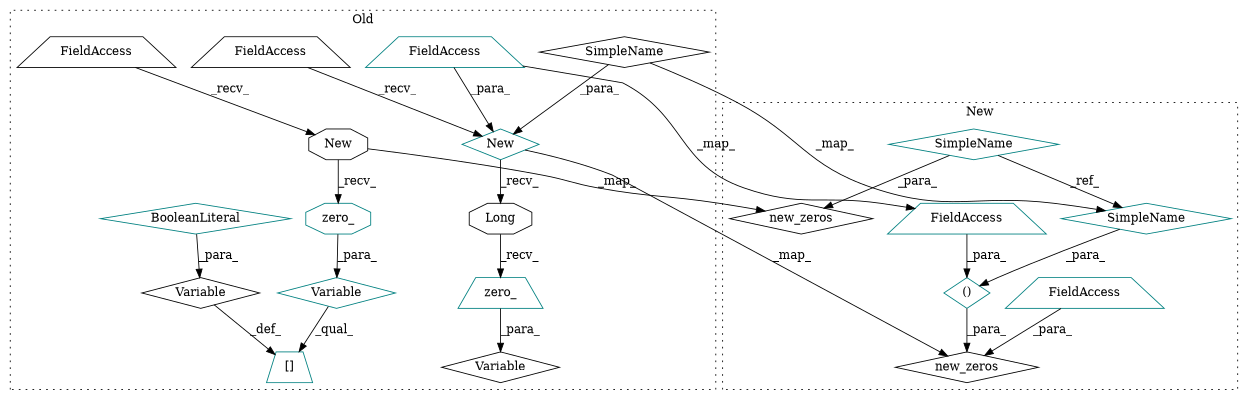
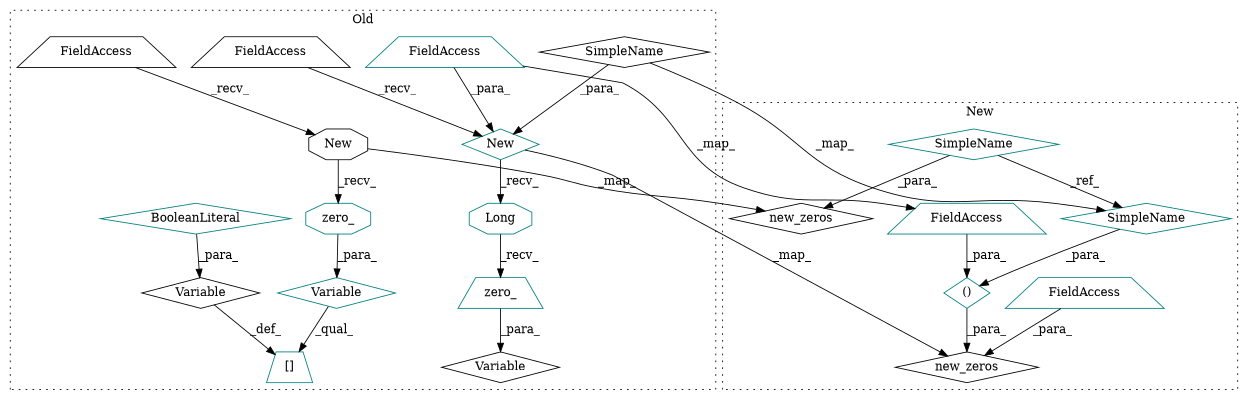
node "Long": color black -> teal
